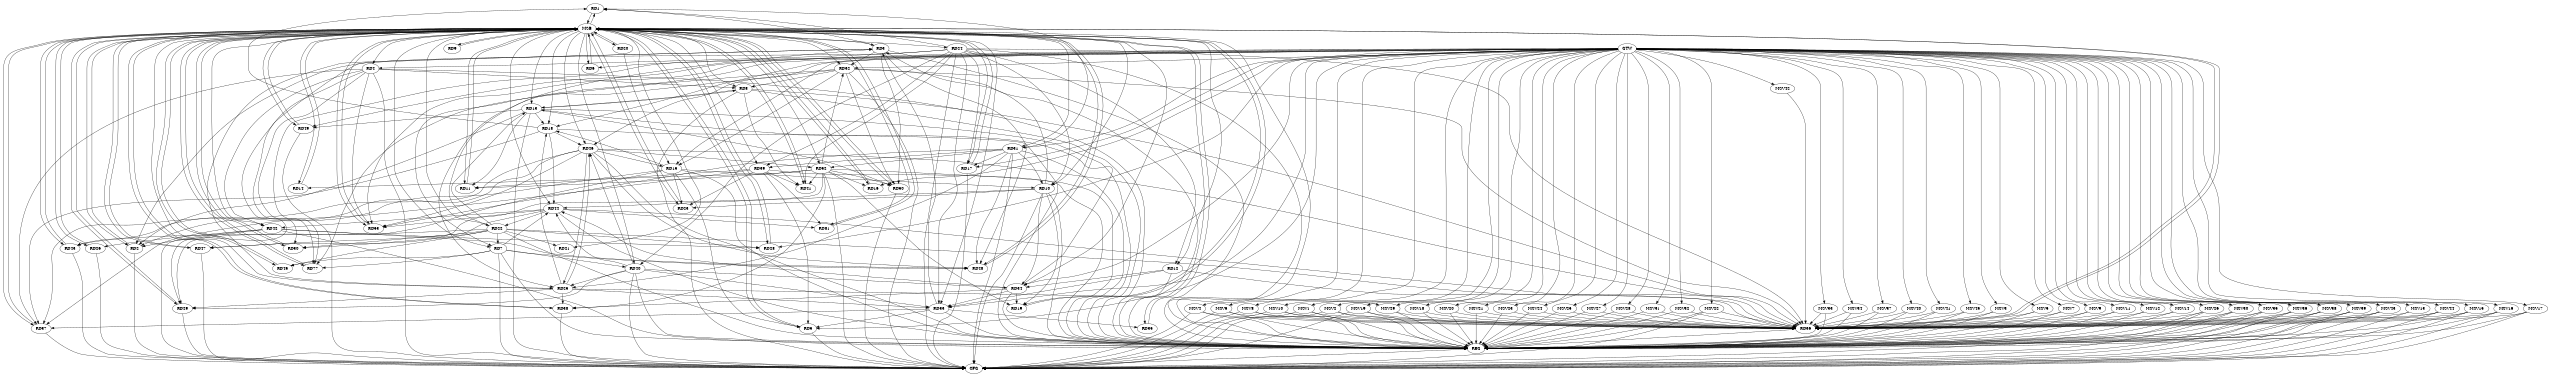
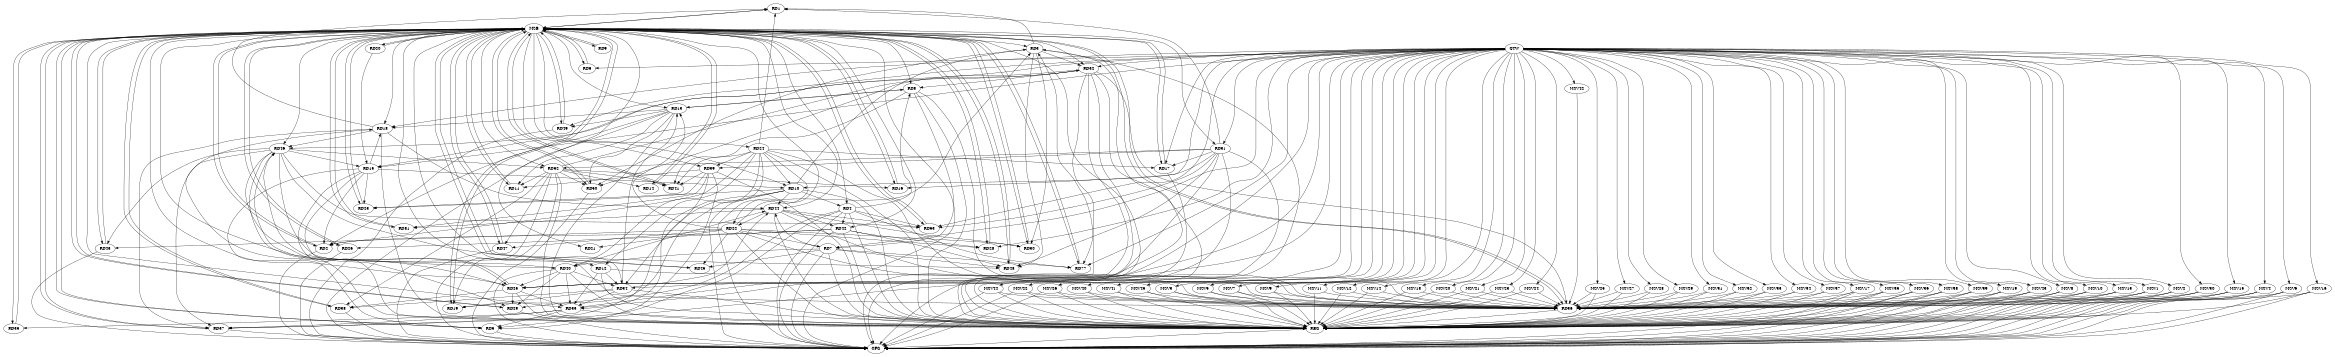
edge "RD24" -> "RD4": now "RD10" -> "RD4"
edge "RD25" -> "MSV29": now "RD25" -> "REG"
edge "MSV13" -> "REG": added
